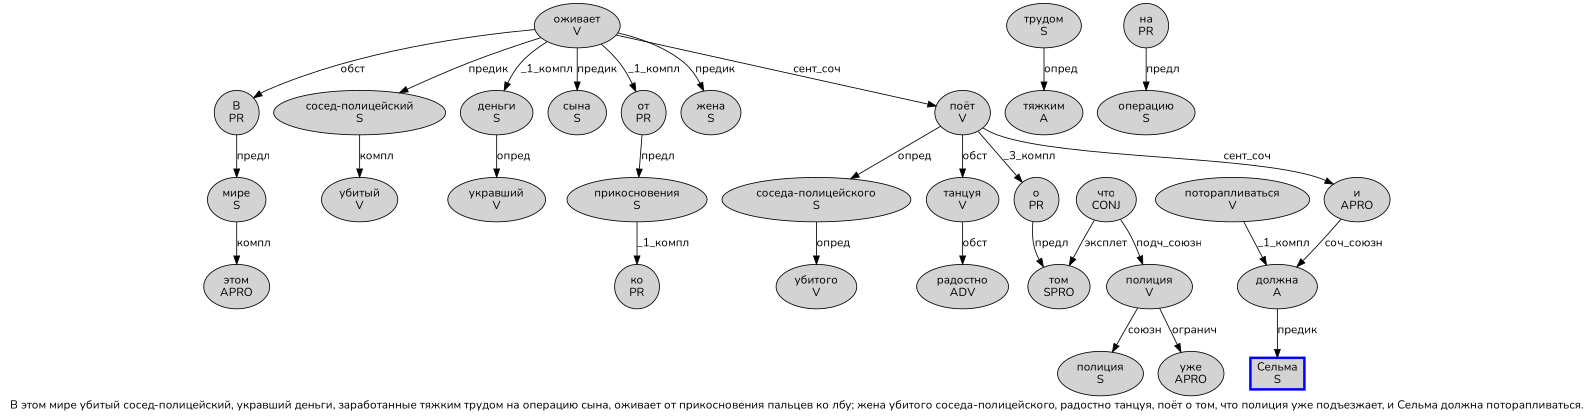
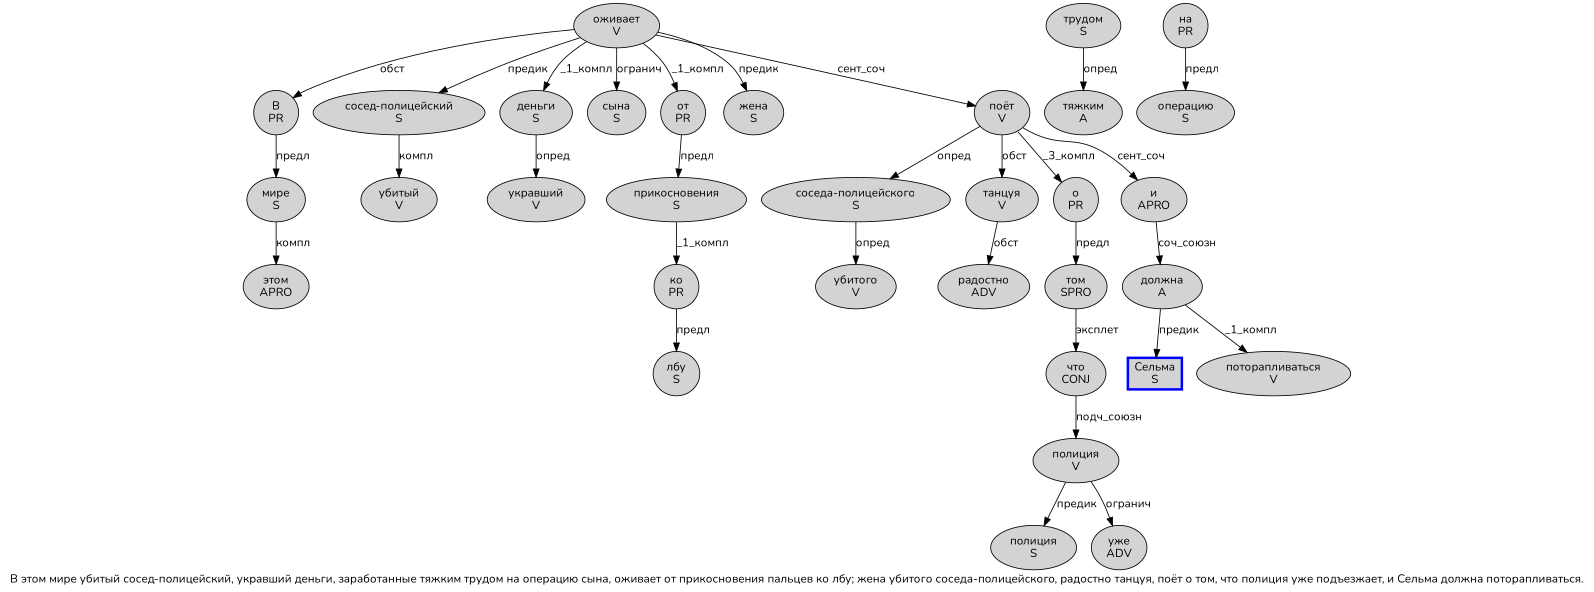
edge "оживает V" -> "сына S": label "предик" -> "огранич"
edge "что CONJ" -> "том SPRO": reversed
edge "поторапливаться V" -> "должна A": reversed
edge "полиция V" -> "полиция S": label "союзн" -> "предик"
node "лбу S": added
node "уже APRO": label "уже APRO" -> "уже ADV"
